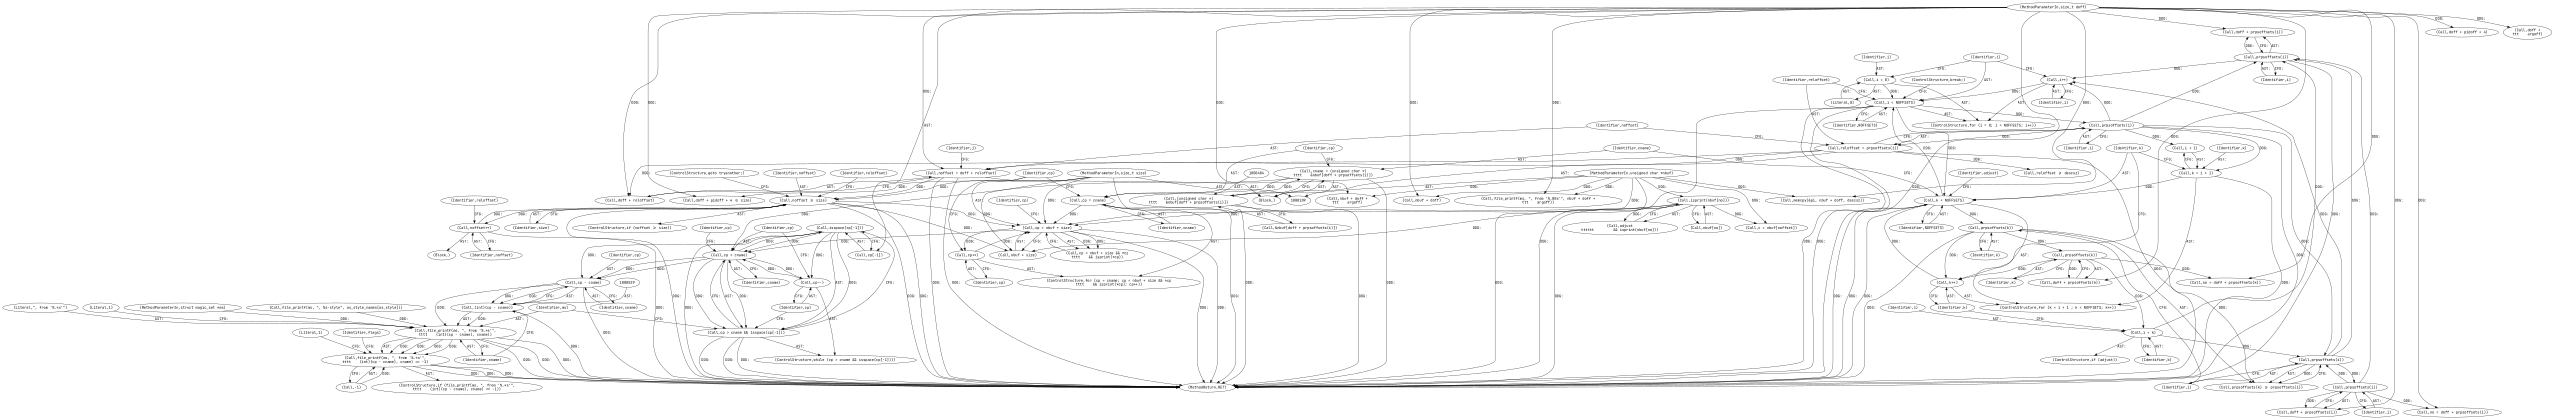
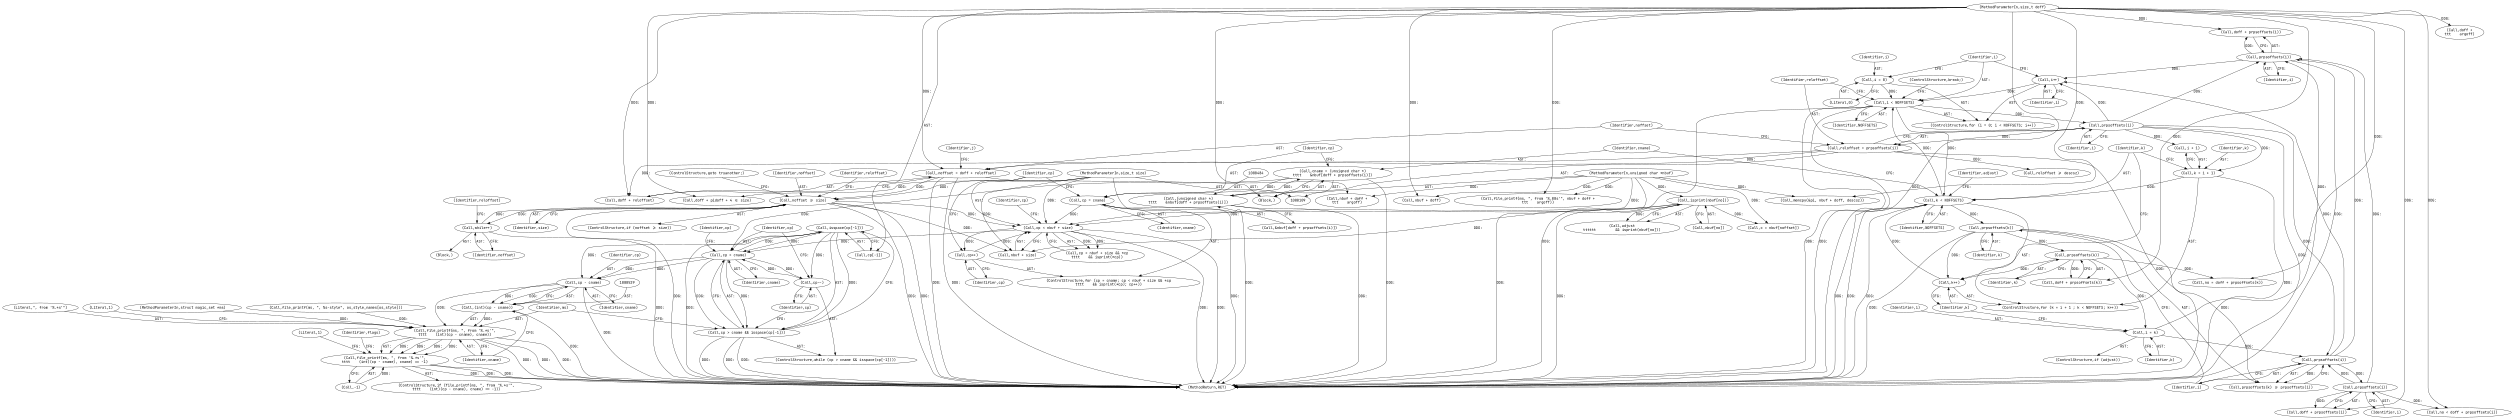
node "(Call,doff + pidoff + 4)": removed
edge "(Call,i = 0)" -> "(Literal,0)": label "AST: " -> "CFG: "
node "(Call,noffset++)": label "(Call,noffset++)" -> "(Call,while++)"
